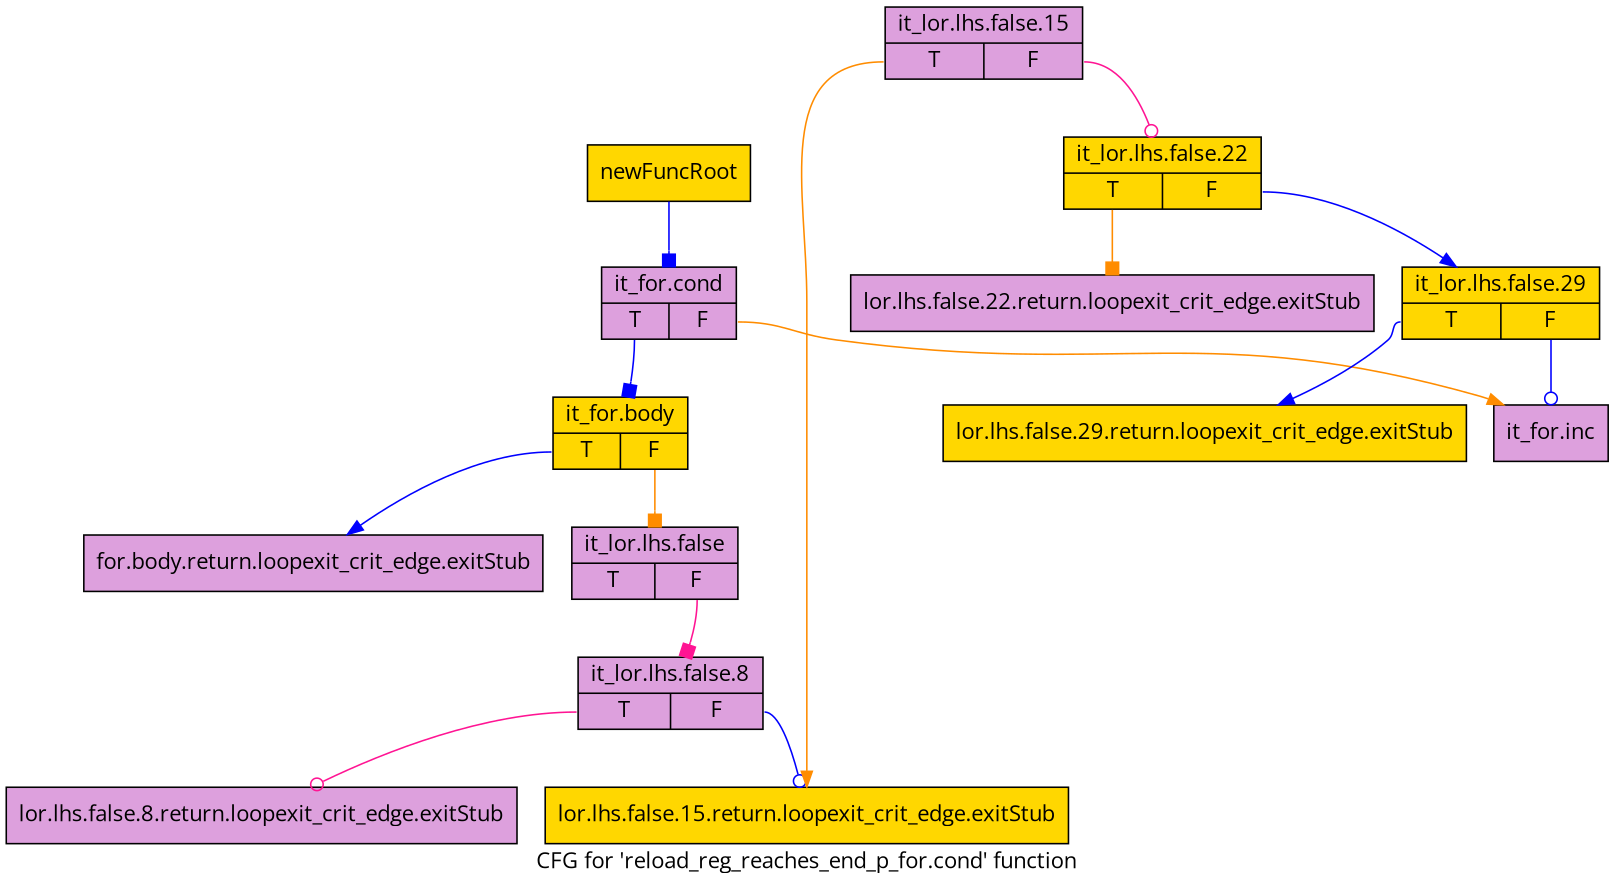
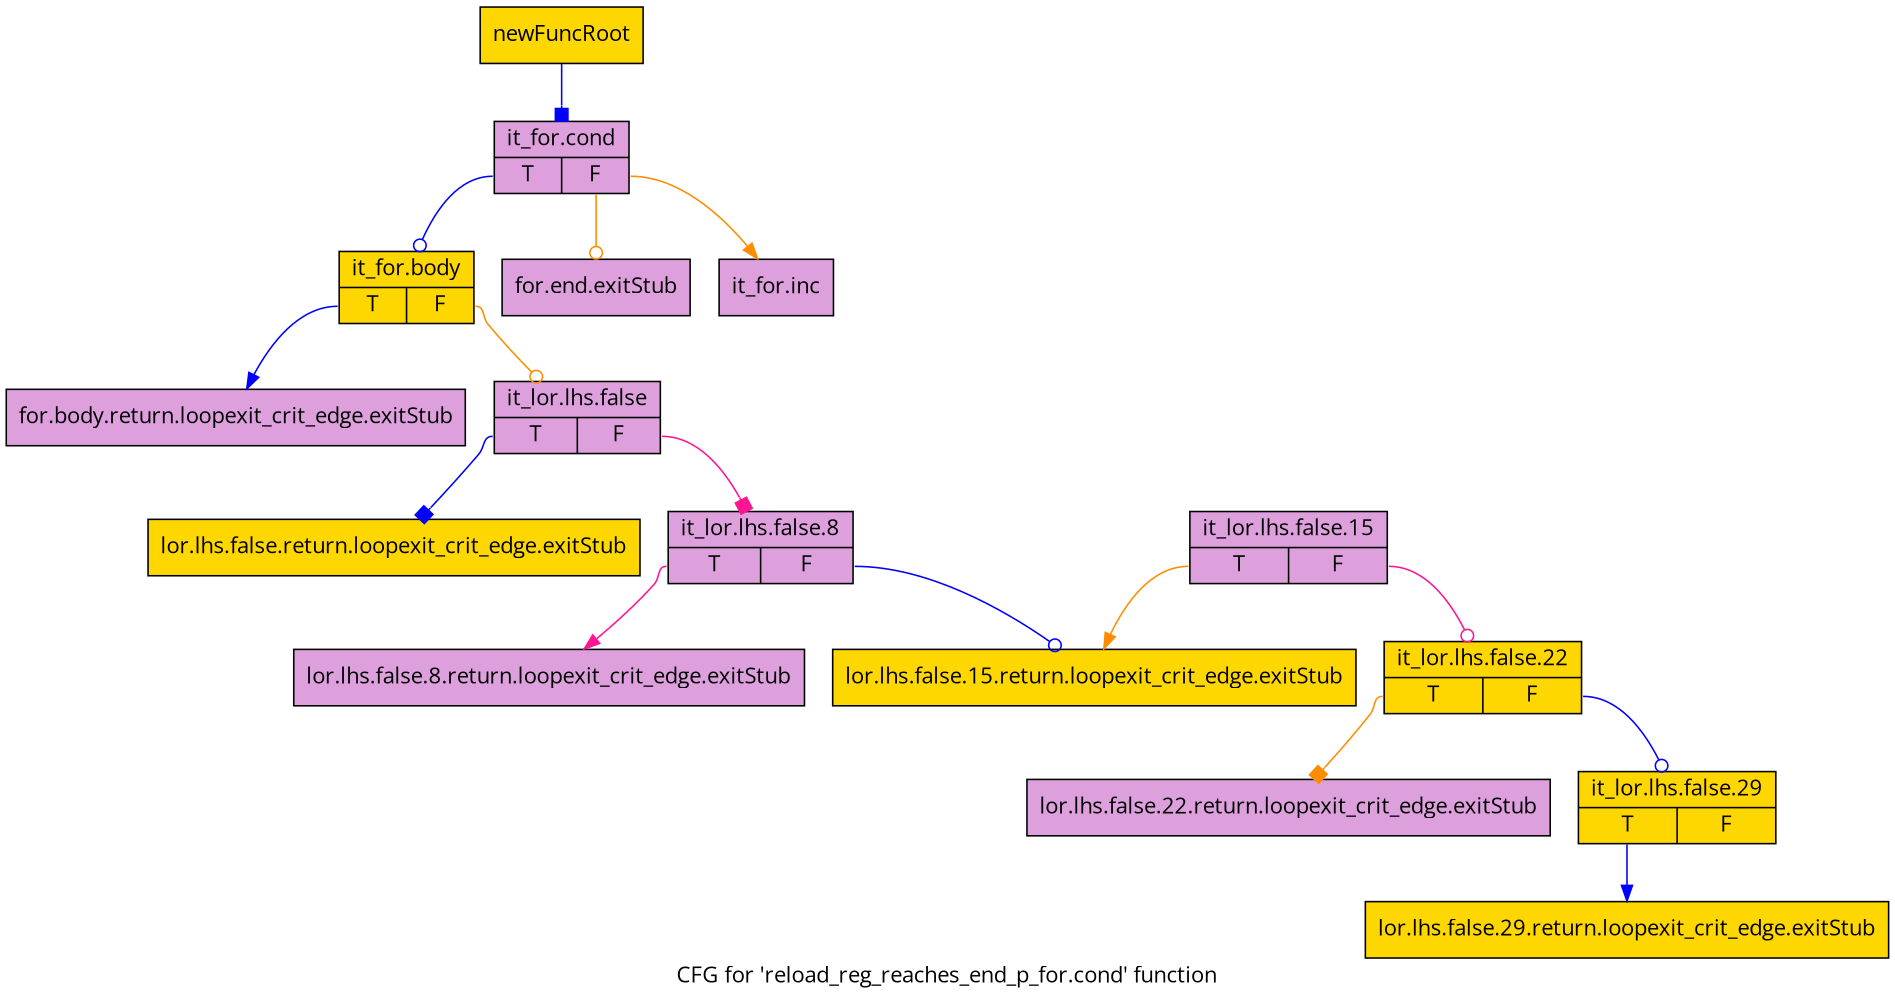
edge "it_lor.lhs.false.22" -> "it_lor.lhs.false.29": arrowhead normal -> odot
node "for.end.exitStub": added
edge "it_for.cond" -> "it_for.body": arrowhead box -> odot
edge "it_lor.lhs.false.29" -> "it_for.inc": removed
edge "it_for.body" -> "it_lor.lhs.false": arrowhead box -> odot
node "lor.lhs.false.return.loopexit_crit_edge.exitStub": added
edge "it_lor.lhs.false.8" -> "lor.lhs.false.8.return.loopexit_crit_edge.exitStub": arrowhead odot -> normal
